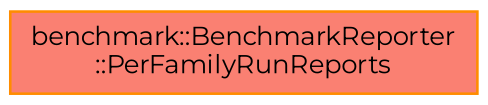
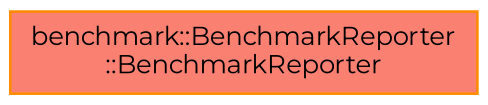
node "benchmark::BenchmarkReporter ::PerFamilyRunReports": label "benchmark::BenchmarkReporter ::PerFamilyRunReports" -> "benchmark::BenchmarkReporter ::BenchmarkReporter"
